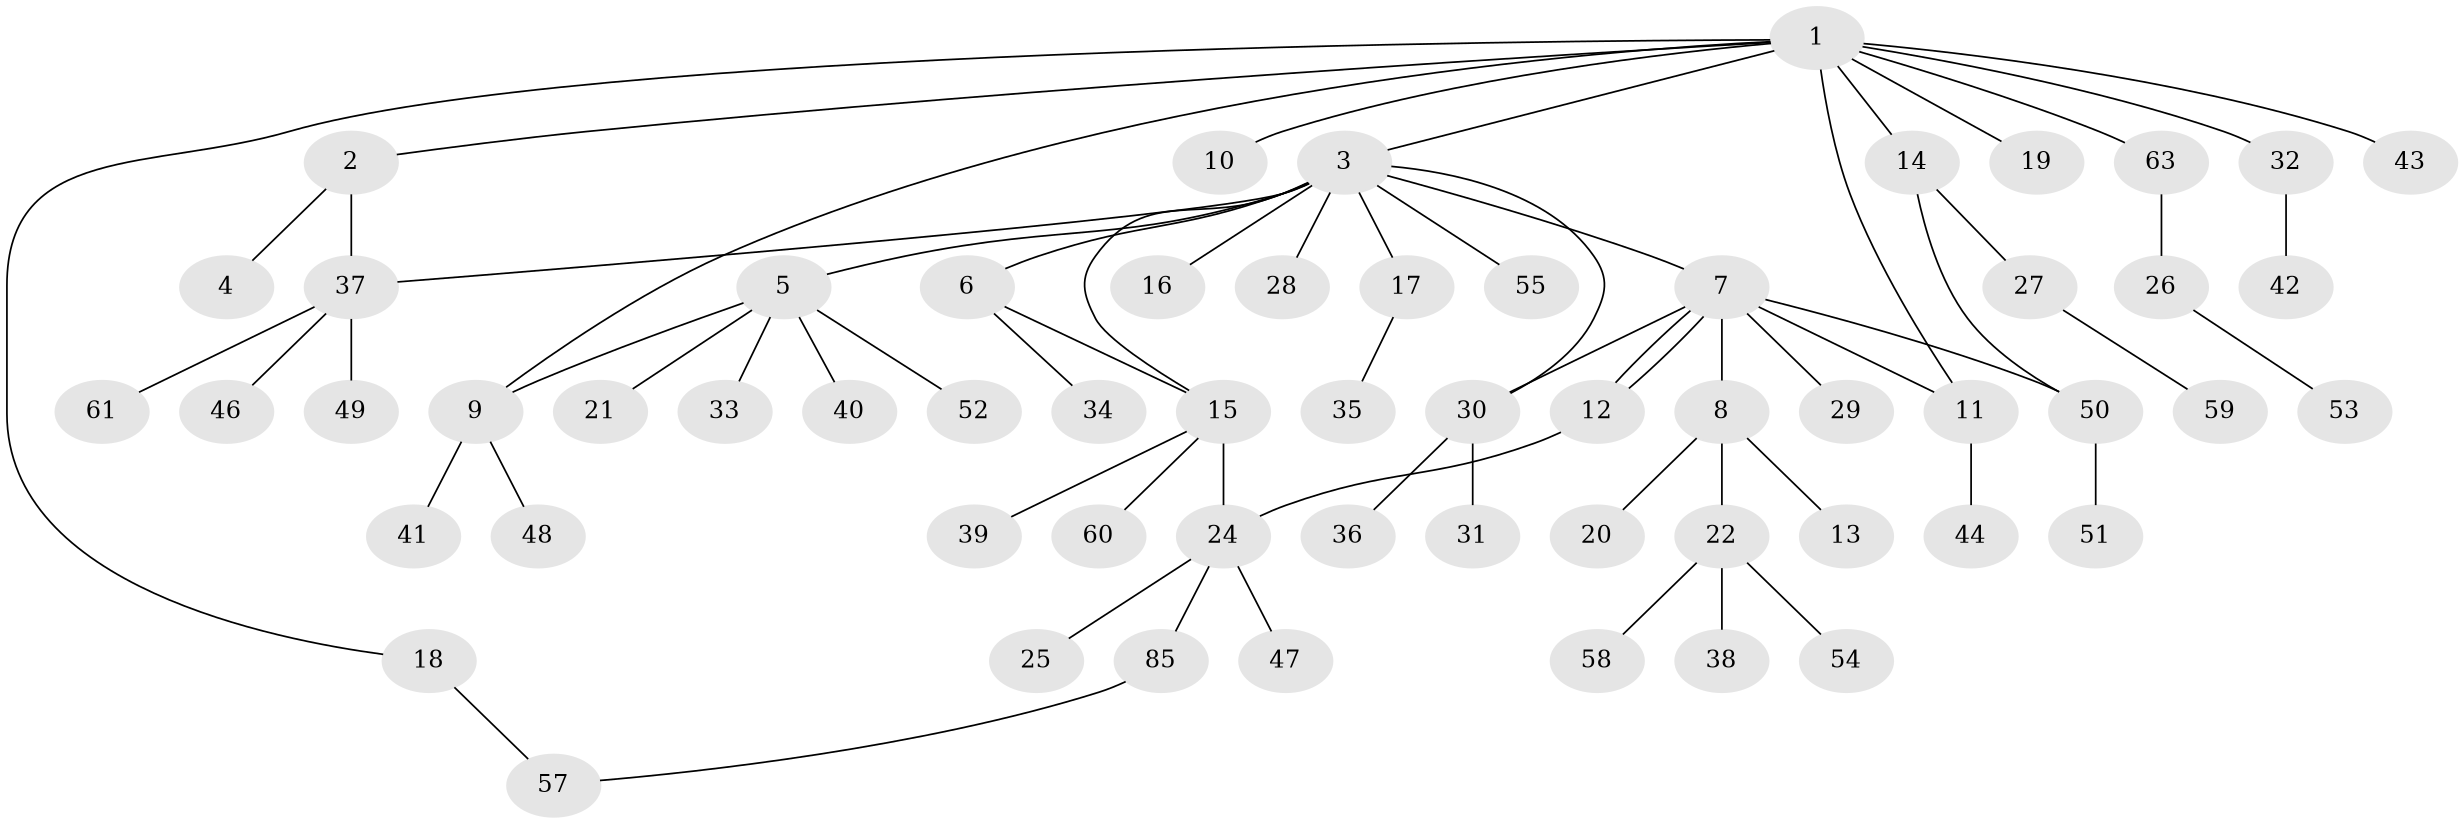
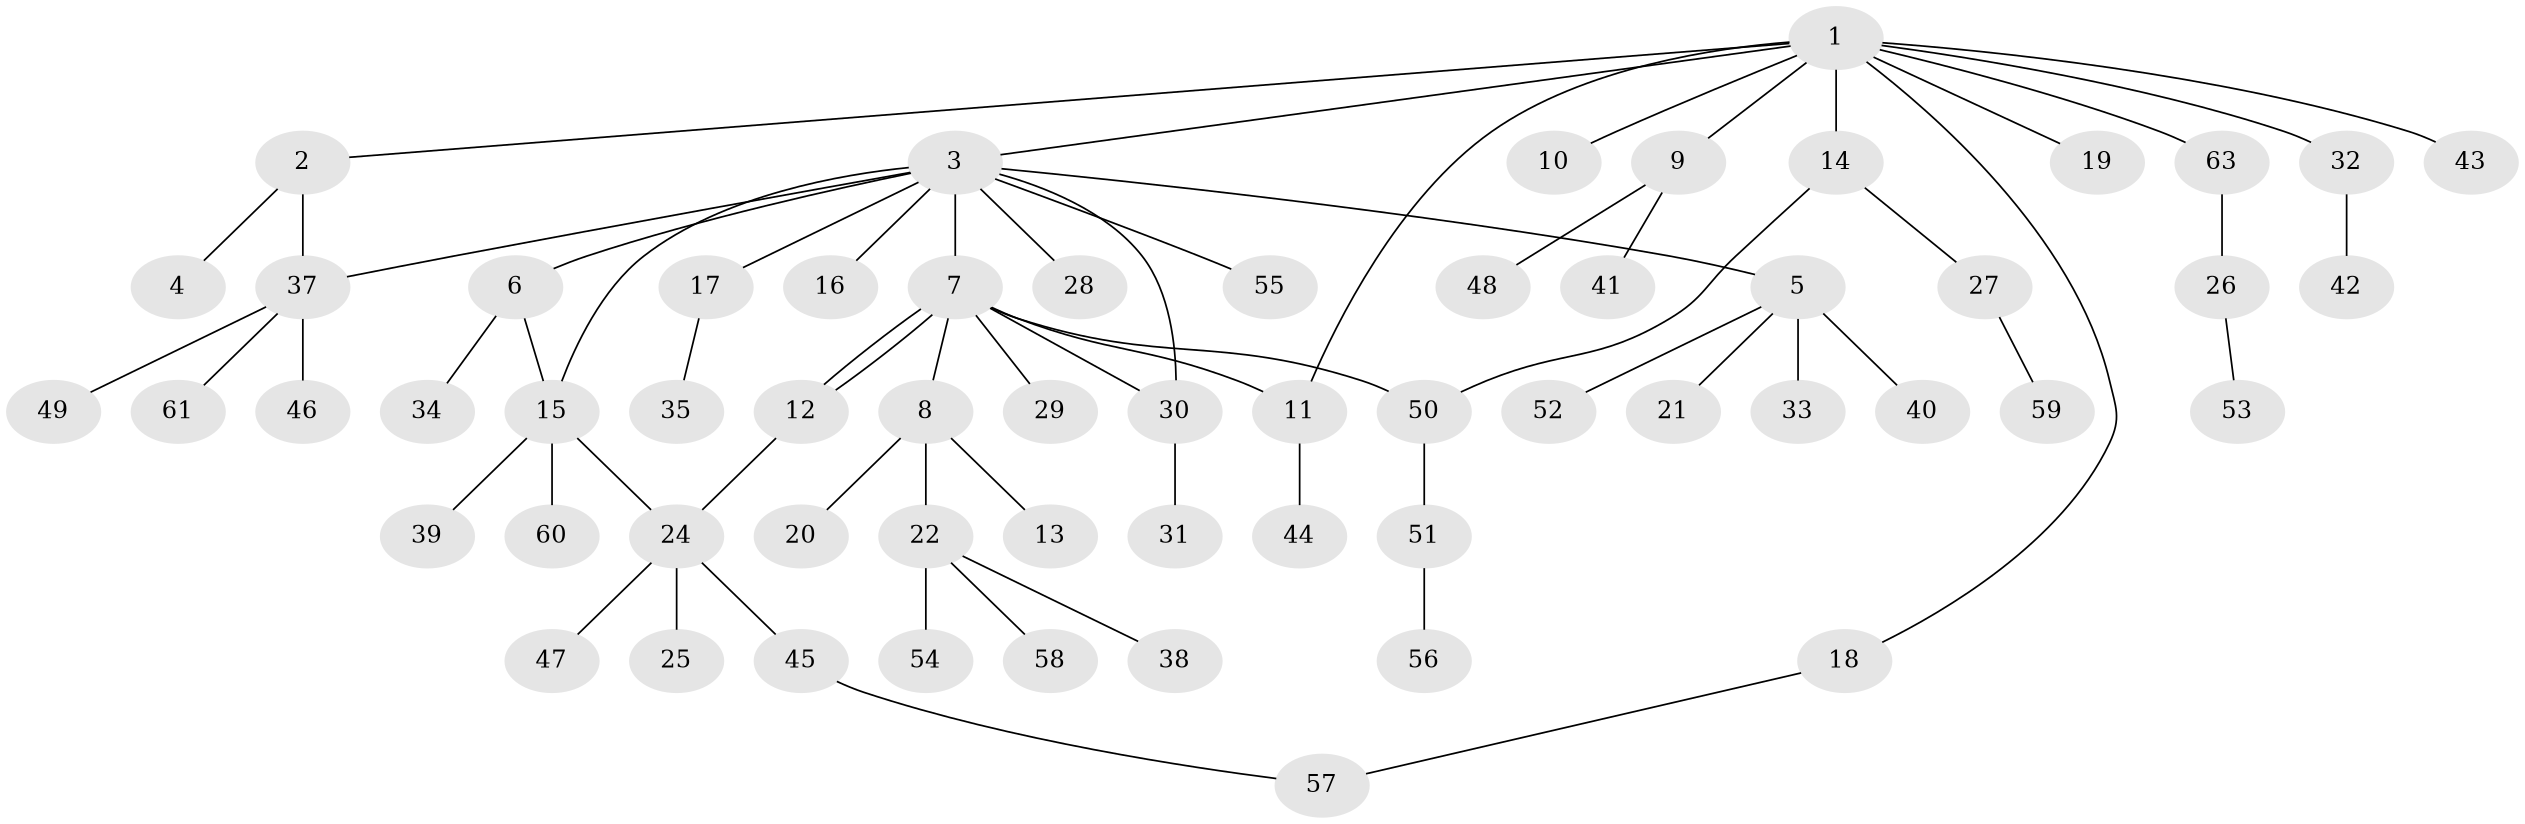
edge "5" -- "9": removed
node "36": removed
node "85": label "85" -> "45"
node "56": added
